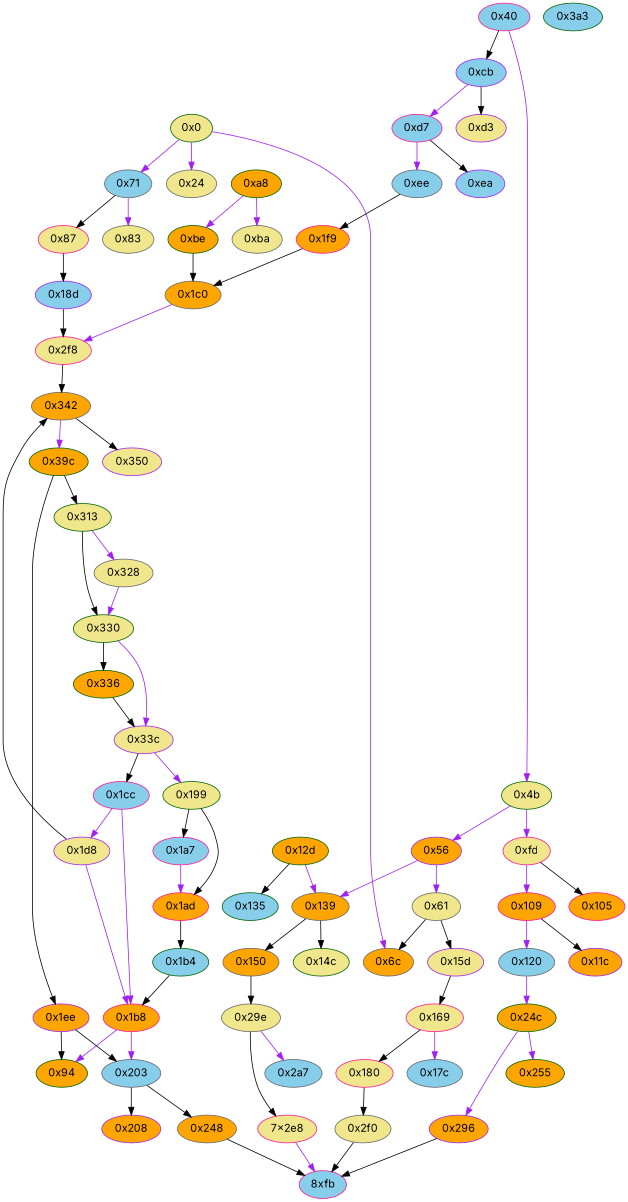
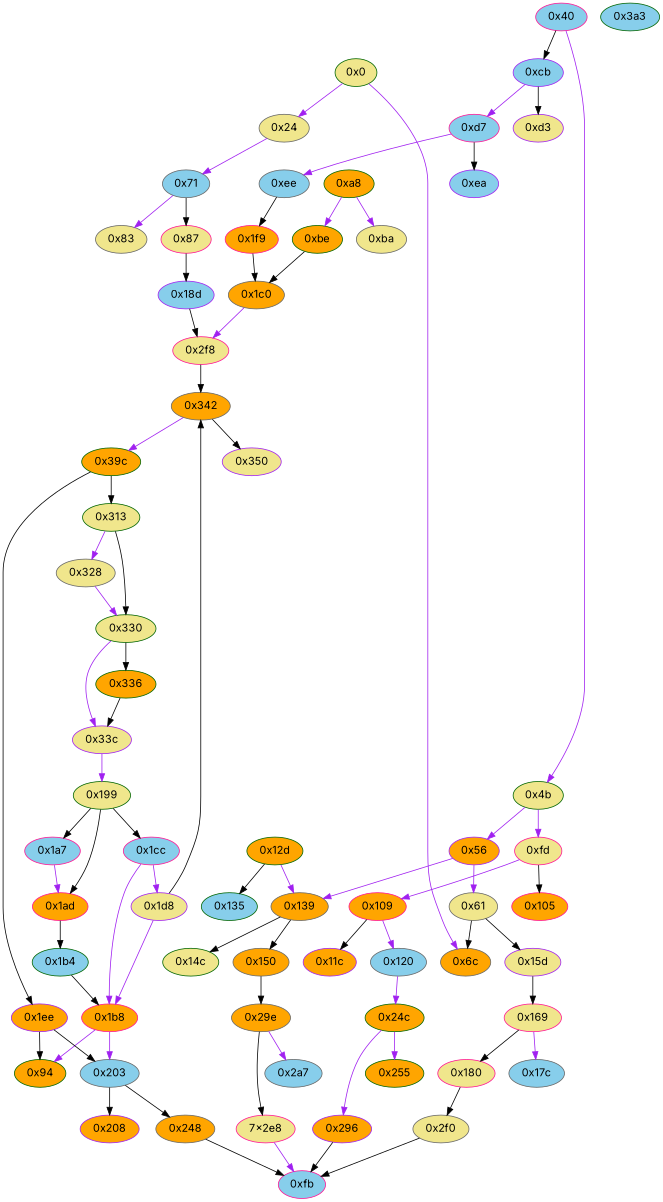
edge "0x0" -> "0x71": now "0x24" -> "0x71"
edge "0x33c" -> "0x1cc": now "0x199" -> "0x1cc"
node "0x29e": fillcolor khaki -> orange
node "8xfb": label "8xfb" -> "0xfb"
